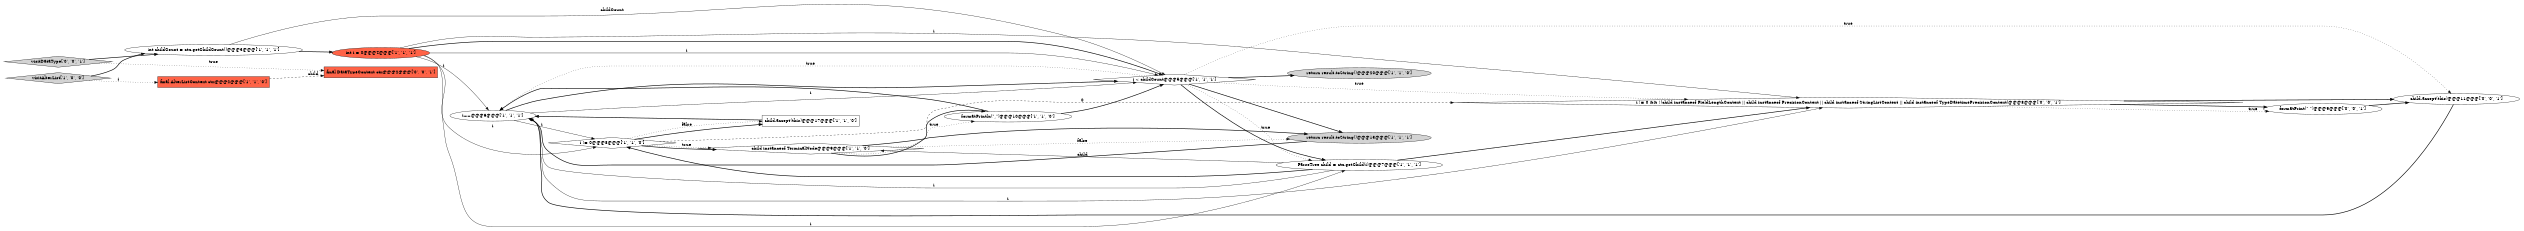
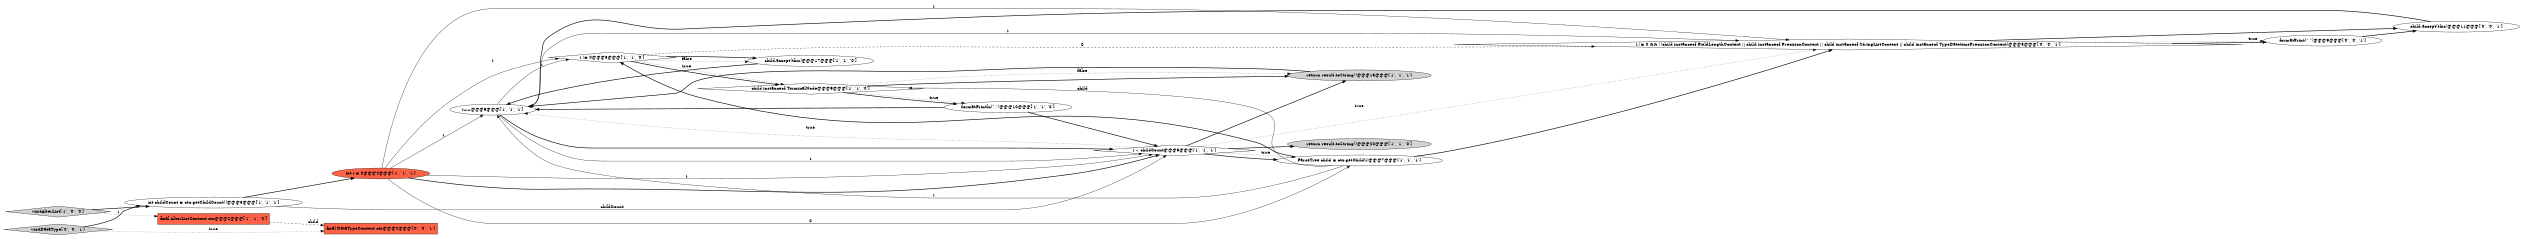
edge "i < childCount@@@5@@@['1', '1', '1']" -> "child.accept(this)@@@11@@@['0', '0', '1']": removed, label "true"
node "child.accept(this)@@@17@@@['1', '1', '0']": shape box -> ellipse
edge "int i = 0@@@4@@@['1', '1', '1']" -> "ParseTree child = ctx.getChild(i)@@@7@@@['1', '1', '1']": label "i" -> "0"
